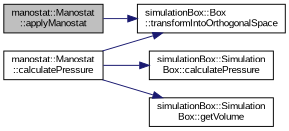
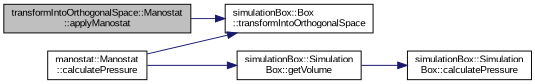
node "manostat::Manostat ::applyManostat": label "manostat::Manostat ::applyManostat" -> "transformIntoOrthogonalSpace::Manostat ::applyManostat"
edge "manostat::Manostat ::calculatePressure" -> "simulationBox::Simulation Box::calculatePressure": now "simulationBox::Simulation Box::getVolume" -> "simulationBox::Simulation Box::calculatePressure"
